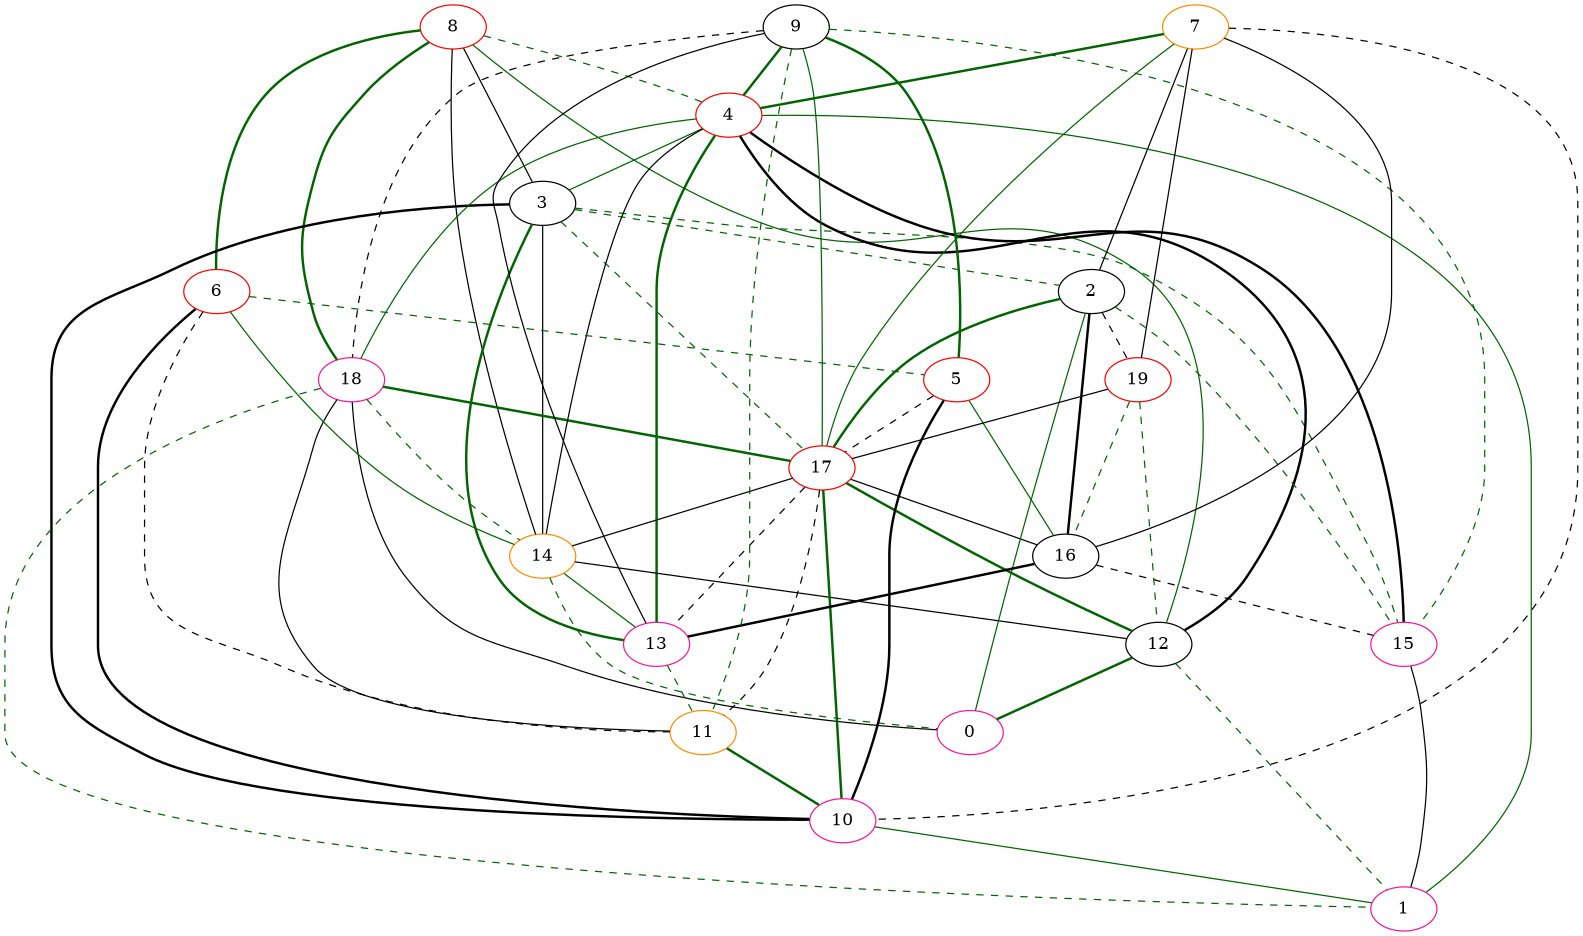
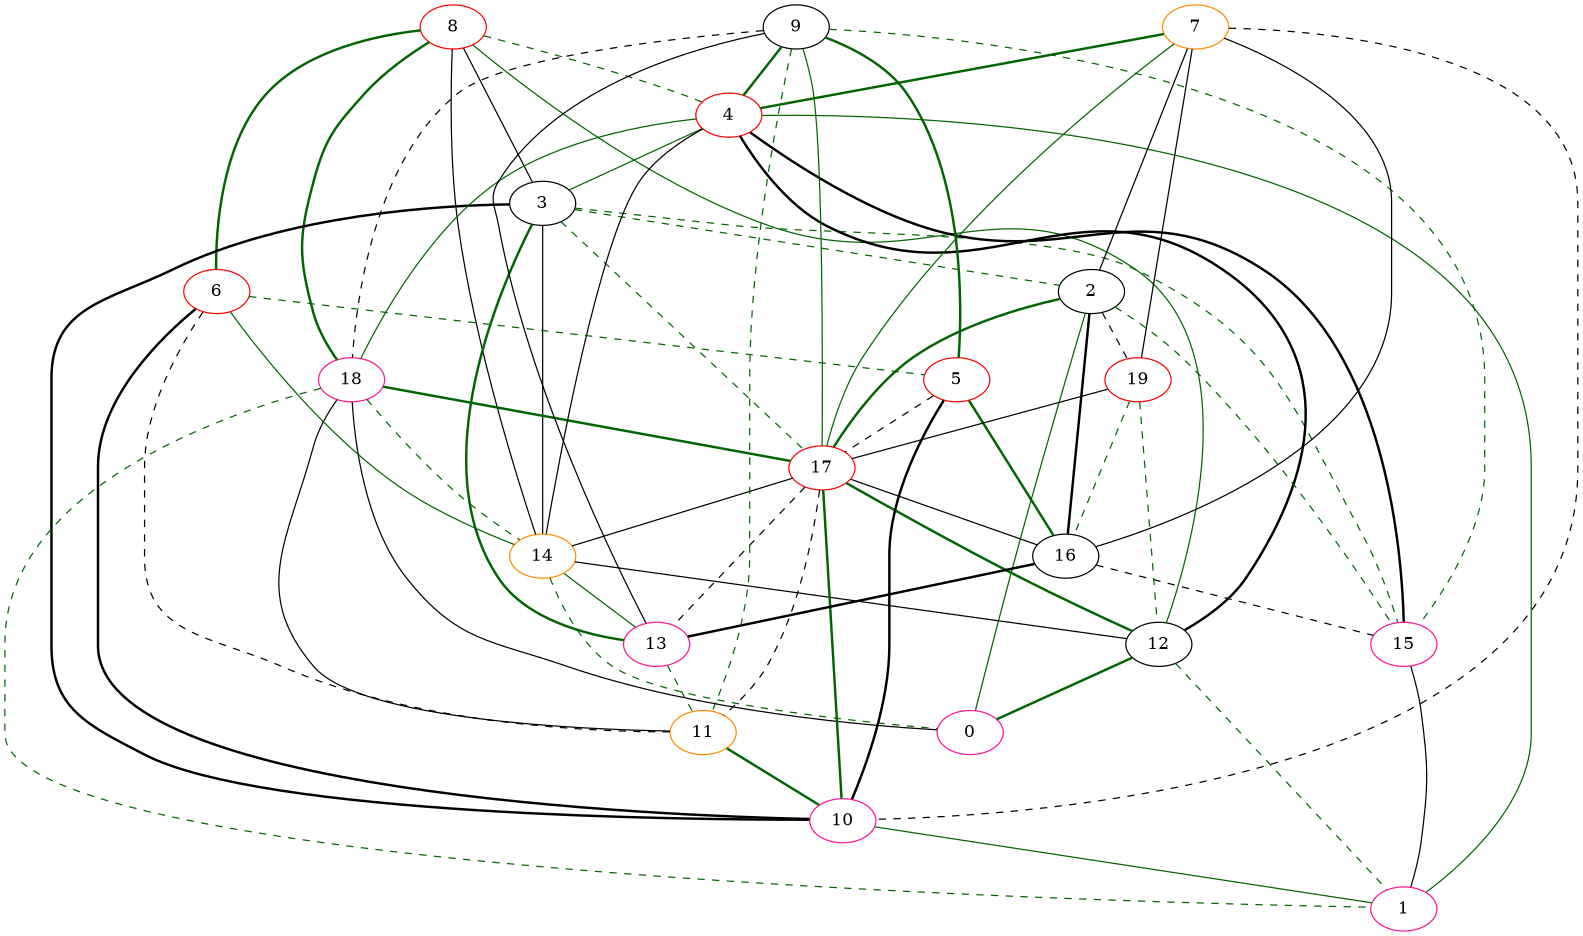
edge "4" -- "13": removed
edge "5" -- "16": style solid -> bold
